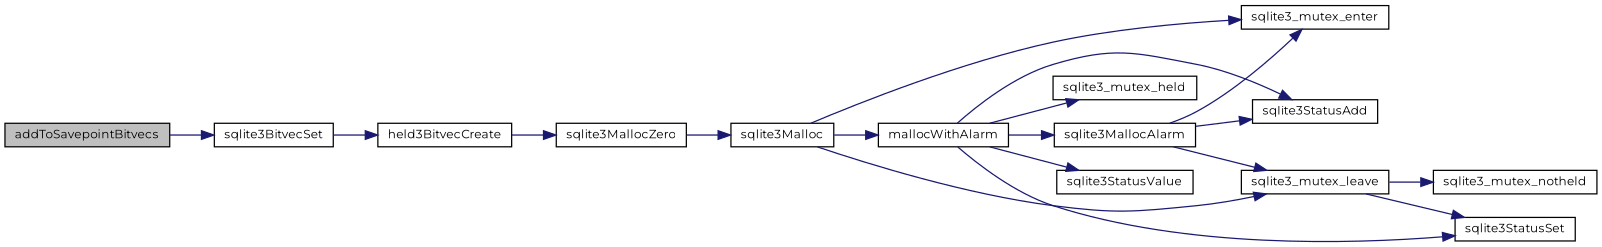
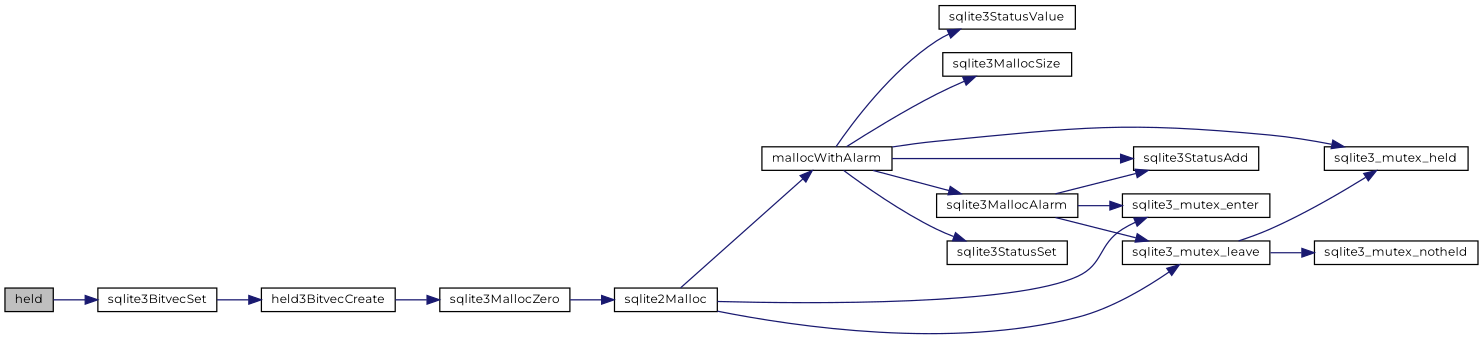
node "sqlite3MallocSize": added
node "addToSavepointBitvecs": label "addToSavepointBitvecs" -> "held"
node "sqlite3Malloc": label "sqlite3Malloc" -> "sqlite2Malloc"
edge "sqlite3_mutex_leave" -> "sqlite3StatusSet": now "sqlite3_mutex_leave" -> "sqlite3_mutex_held"
